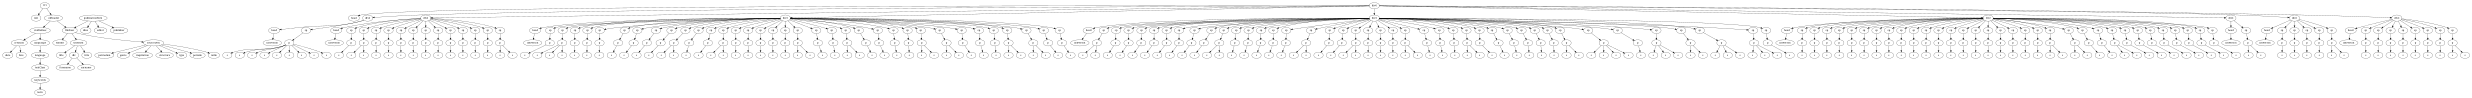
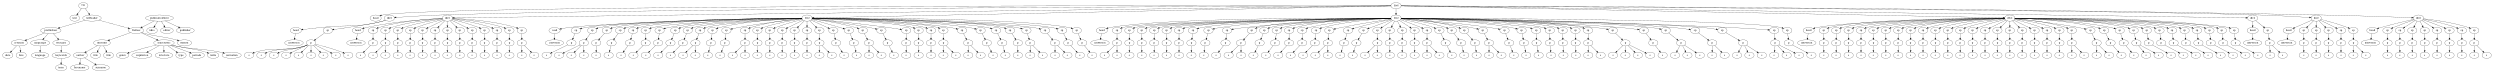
node "div": label "div" -> "author"
edge "language" -> "textClass": now "profileDesc" -> "textClass"
